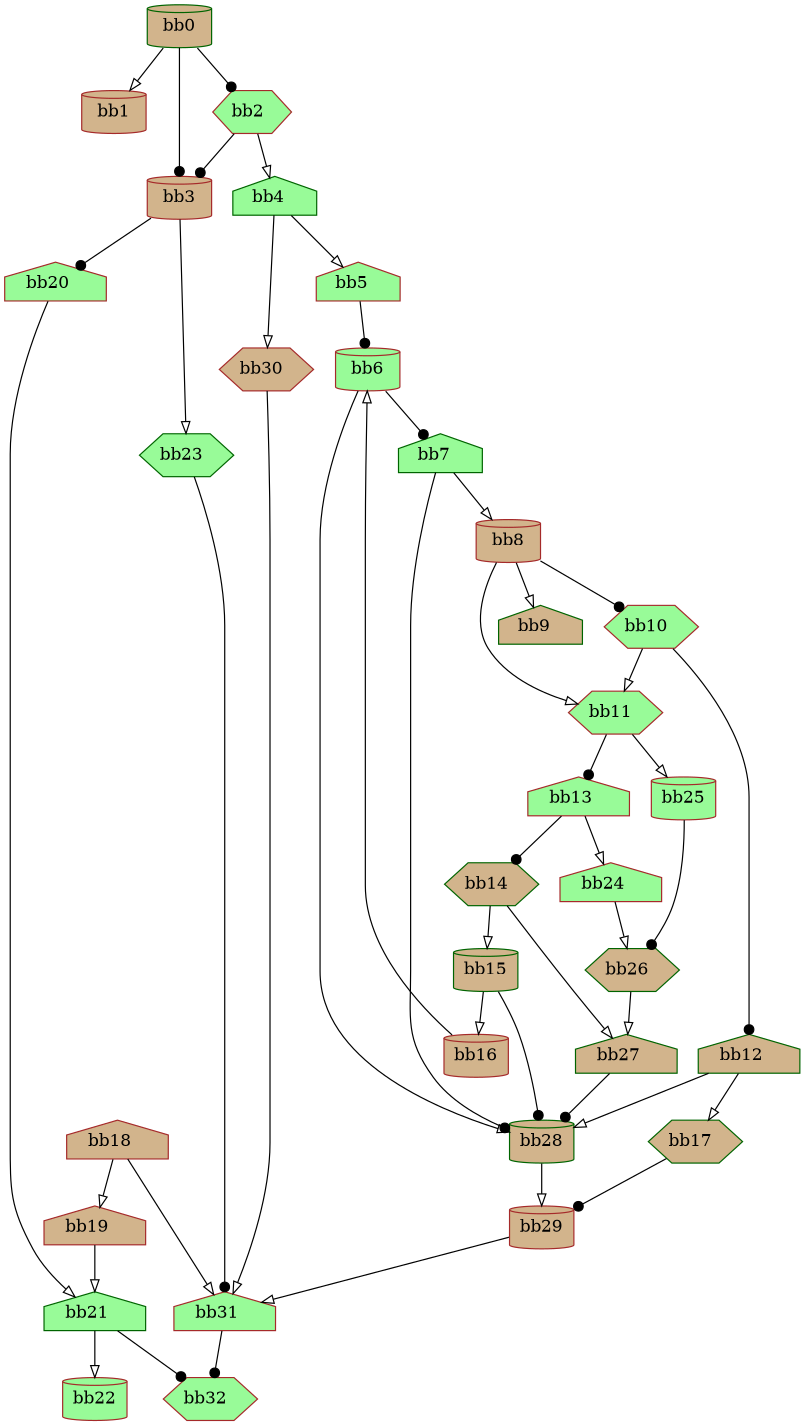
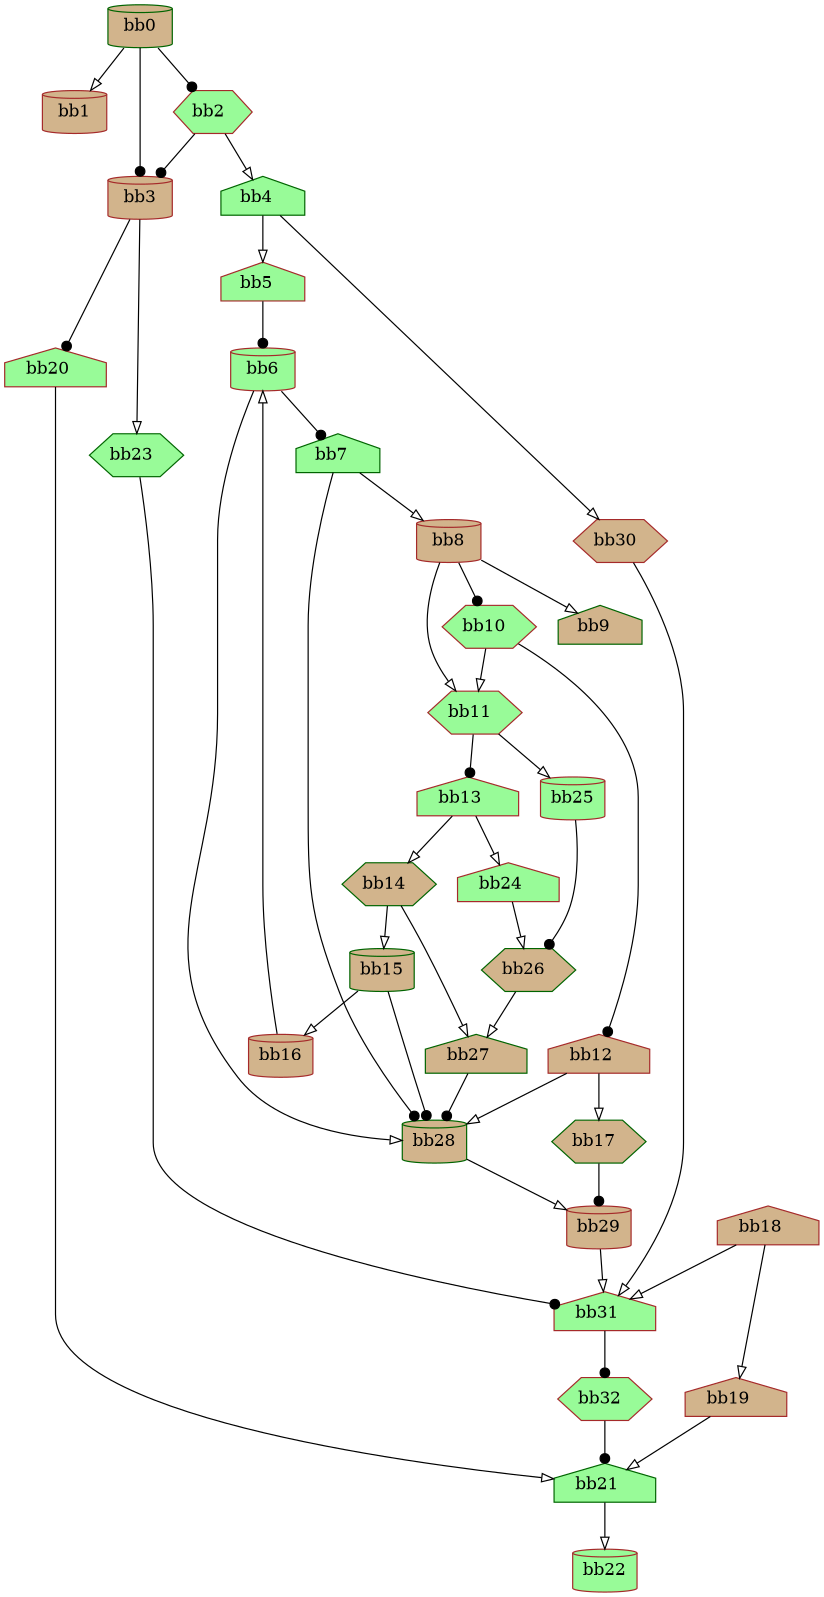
edge "bb13" -> "bb14": arrowhead dot -> onormal
node "bb12": color darkgreen -> brown
edge "bb21" -> "bb32": reversed
